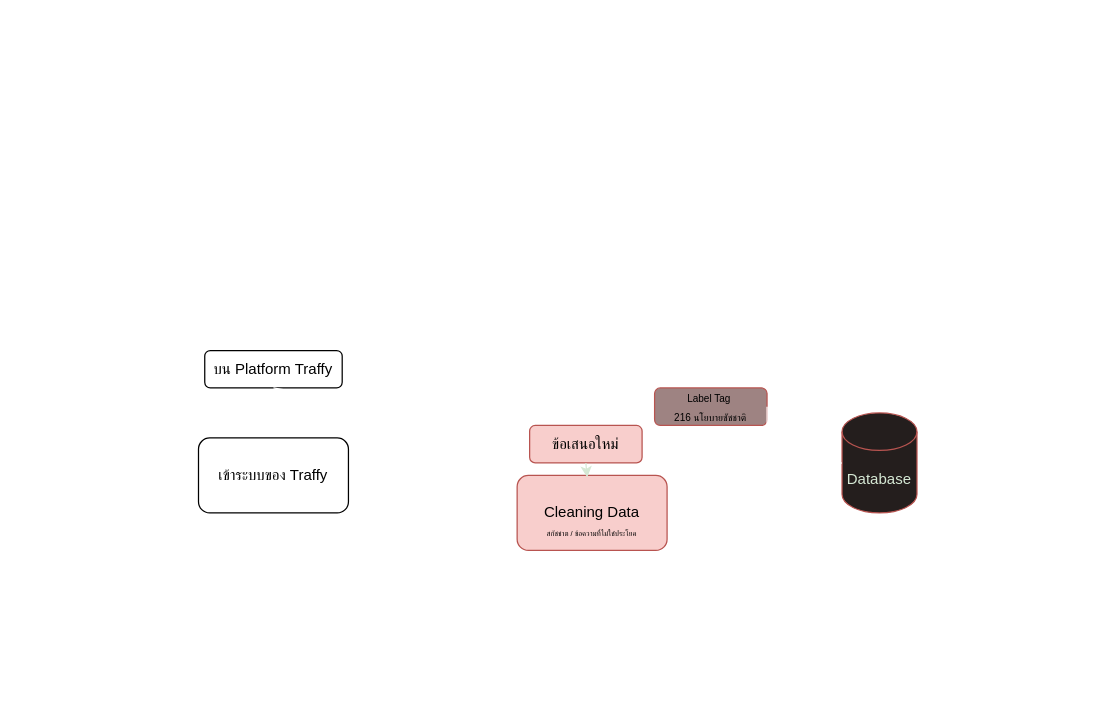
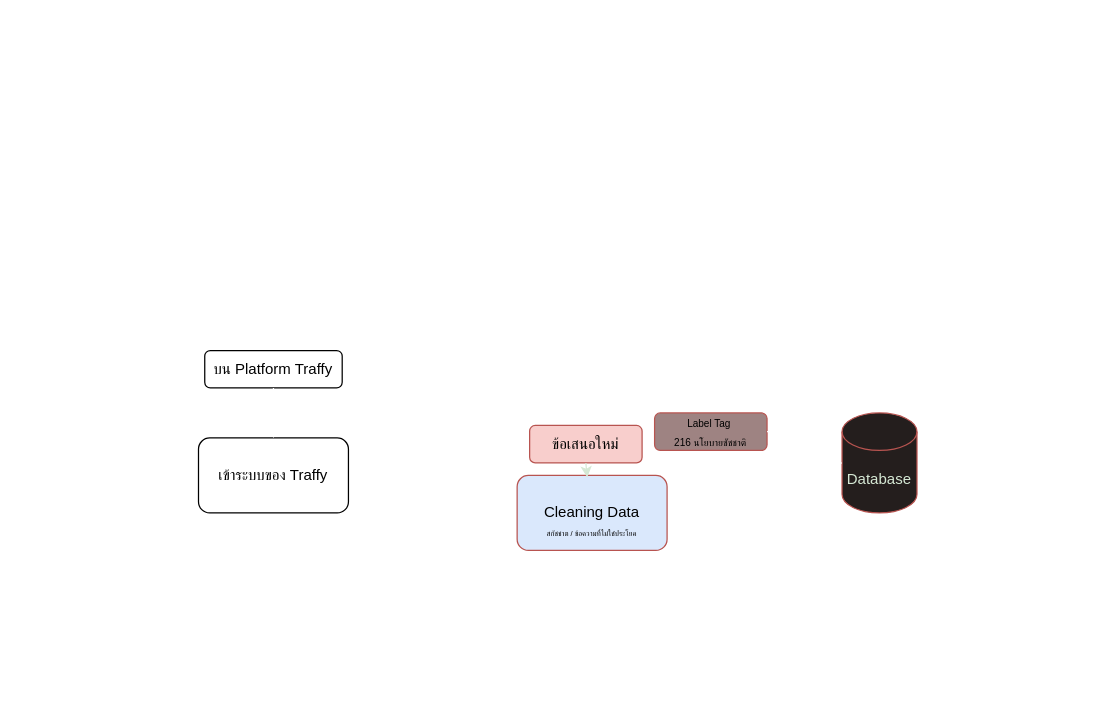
edge "บน Platform Traffy" -> "ข้อเสนอใหม่": now "บน Platform Traffy" -> "เข้าระบบของ Traffy"
node "Label Tag 216 นโยบายชัชชาติ": moved (711, 407) -> (711, 432)
node "Cleaning Data": fillcolor #f8cecc -> #dae8fc
